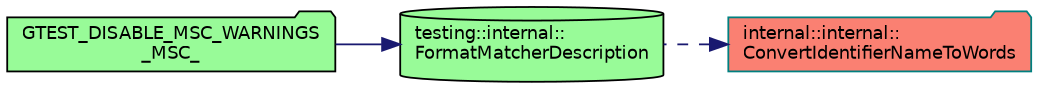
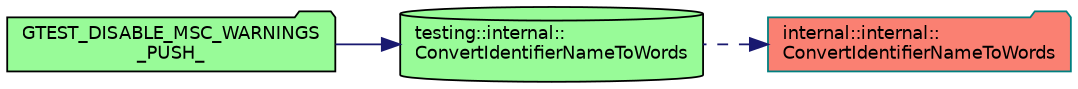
node "GTEST_DISABLE_MSC_WARNINGS _MSC_": label "GTEST_DISABLE_MSC_WARNINGS _MSC_" -> "GTEST_DISABLE_MSC_WARNINGS _PUSH_"
node "testing::internal:: FormatMatcherDescription": label "testing::internal:: FormatMatcherDescription" -> "testing::internal:: ConvertIdentifierNameToWords"
